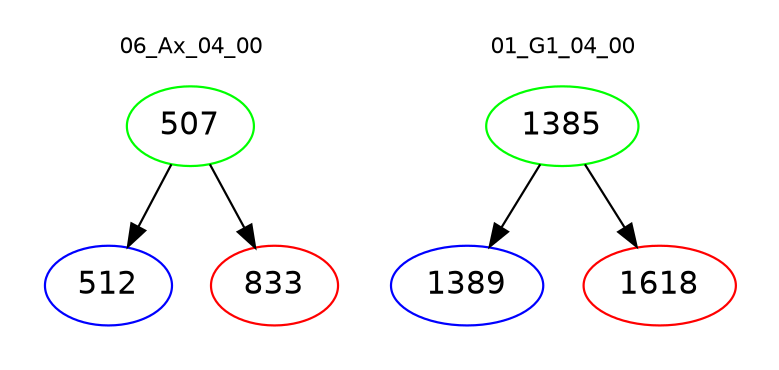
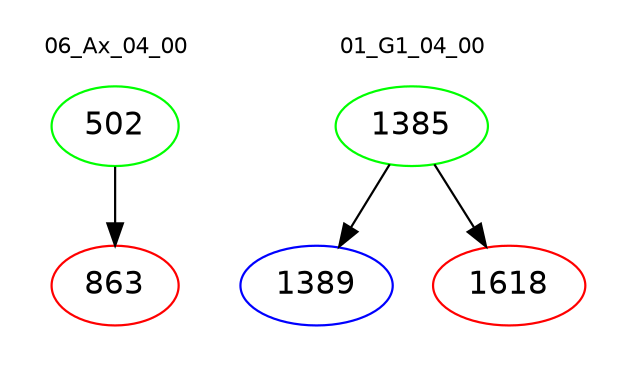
node "507": label "507" -> "502"
node "512": removed
node "833": label "833" -> "863"
